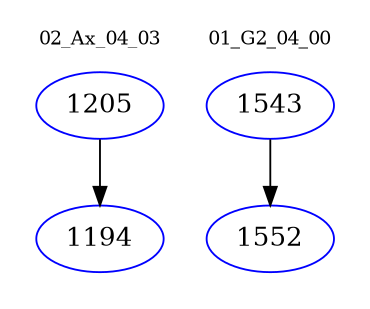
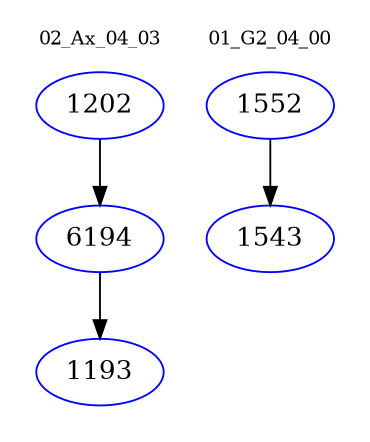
node "1205": label "1205" -> "1202"
edge "1543" -> "1552": reversed
node "1194": label "1194" -> "6194"
node "1193": added
